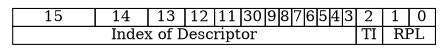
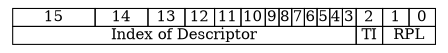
node "15": text "30" -> "10"
